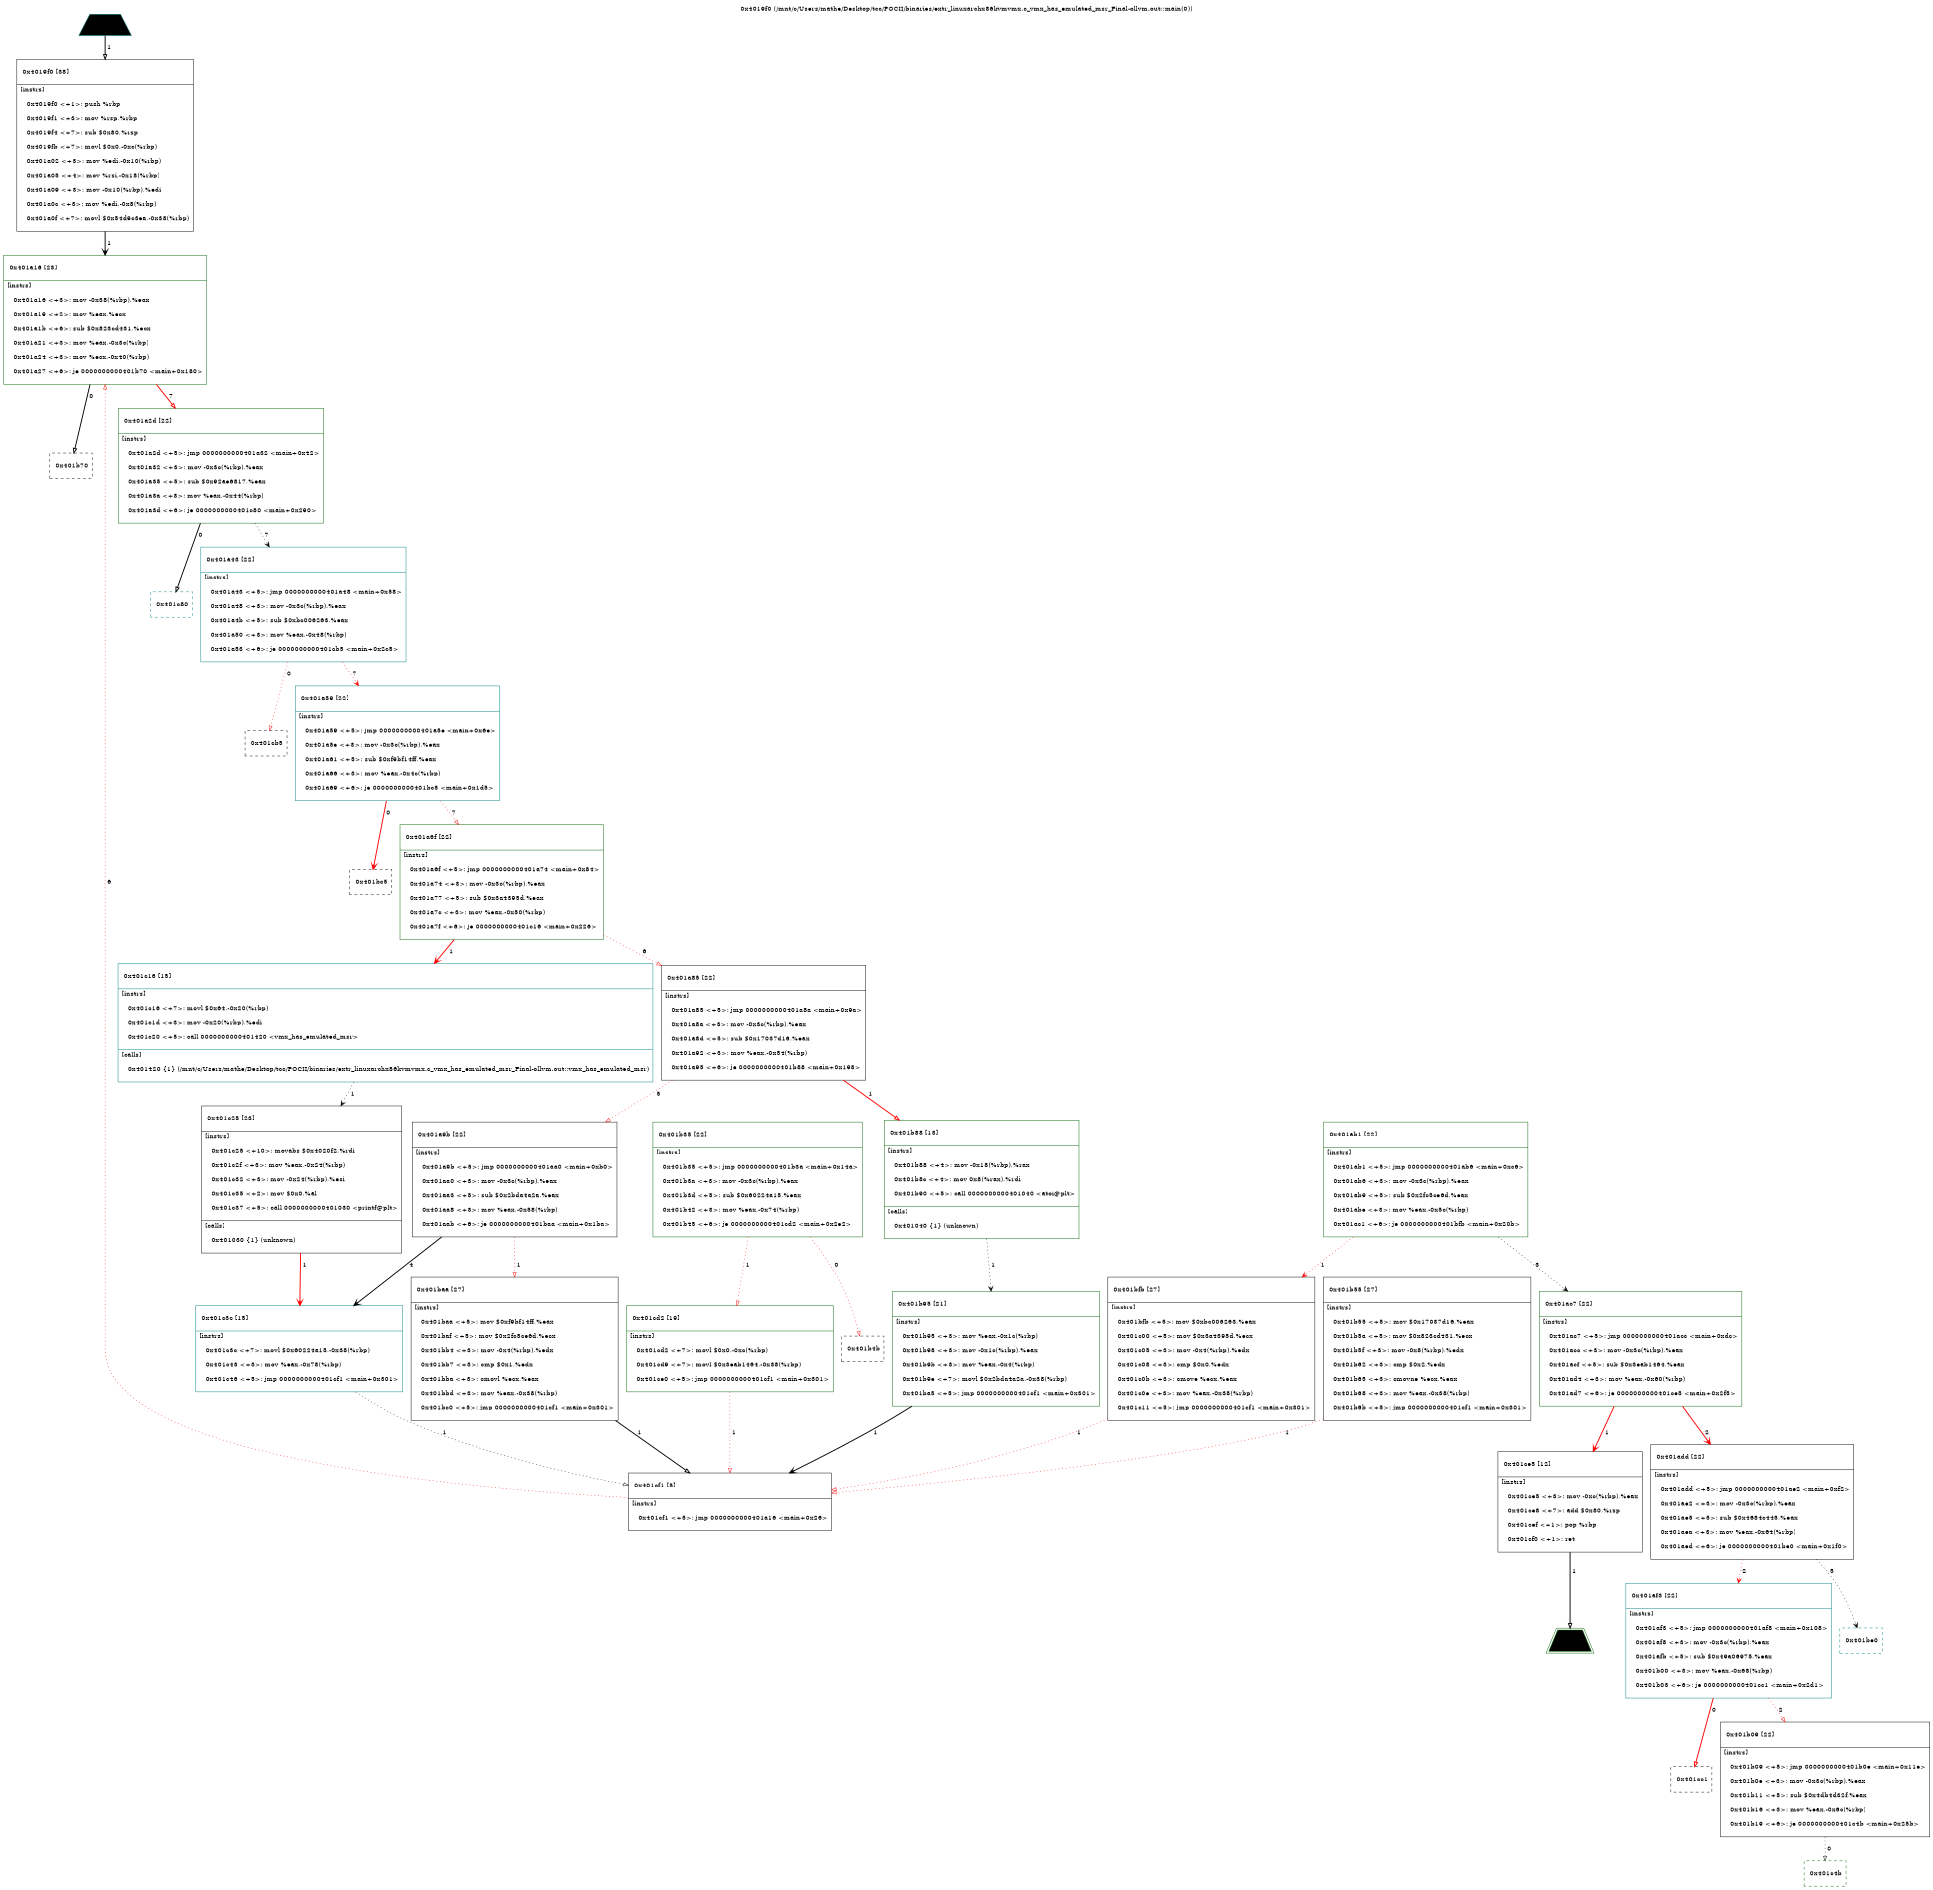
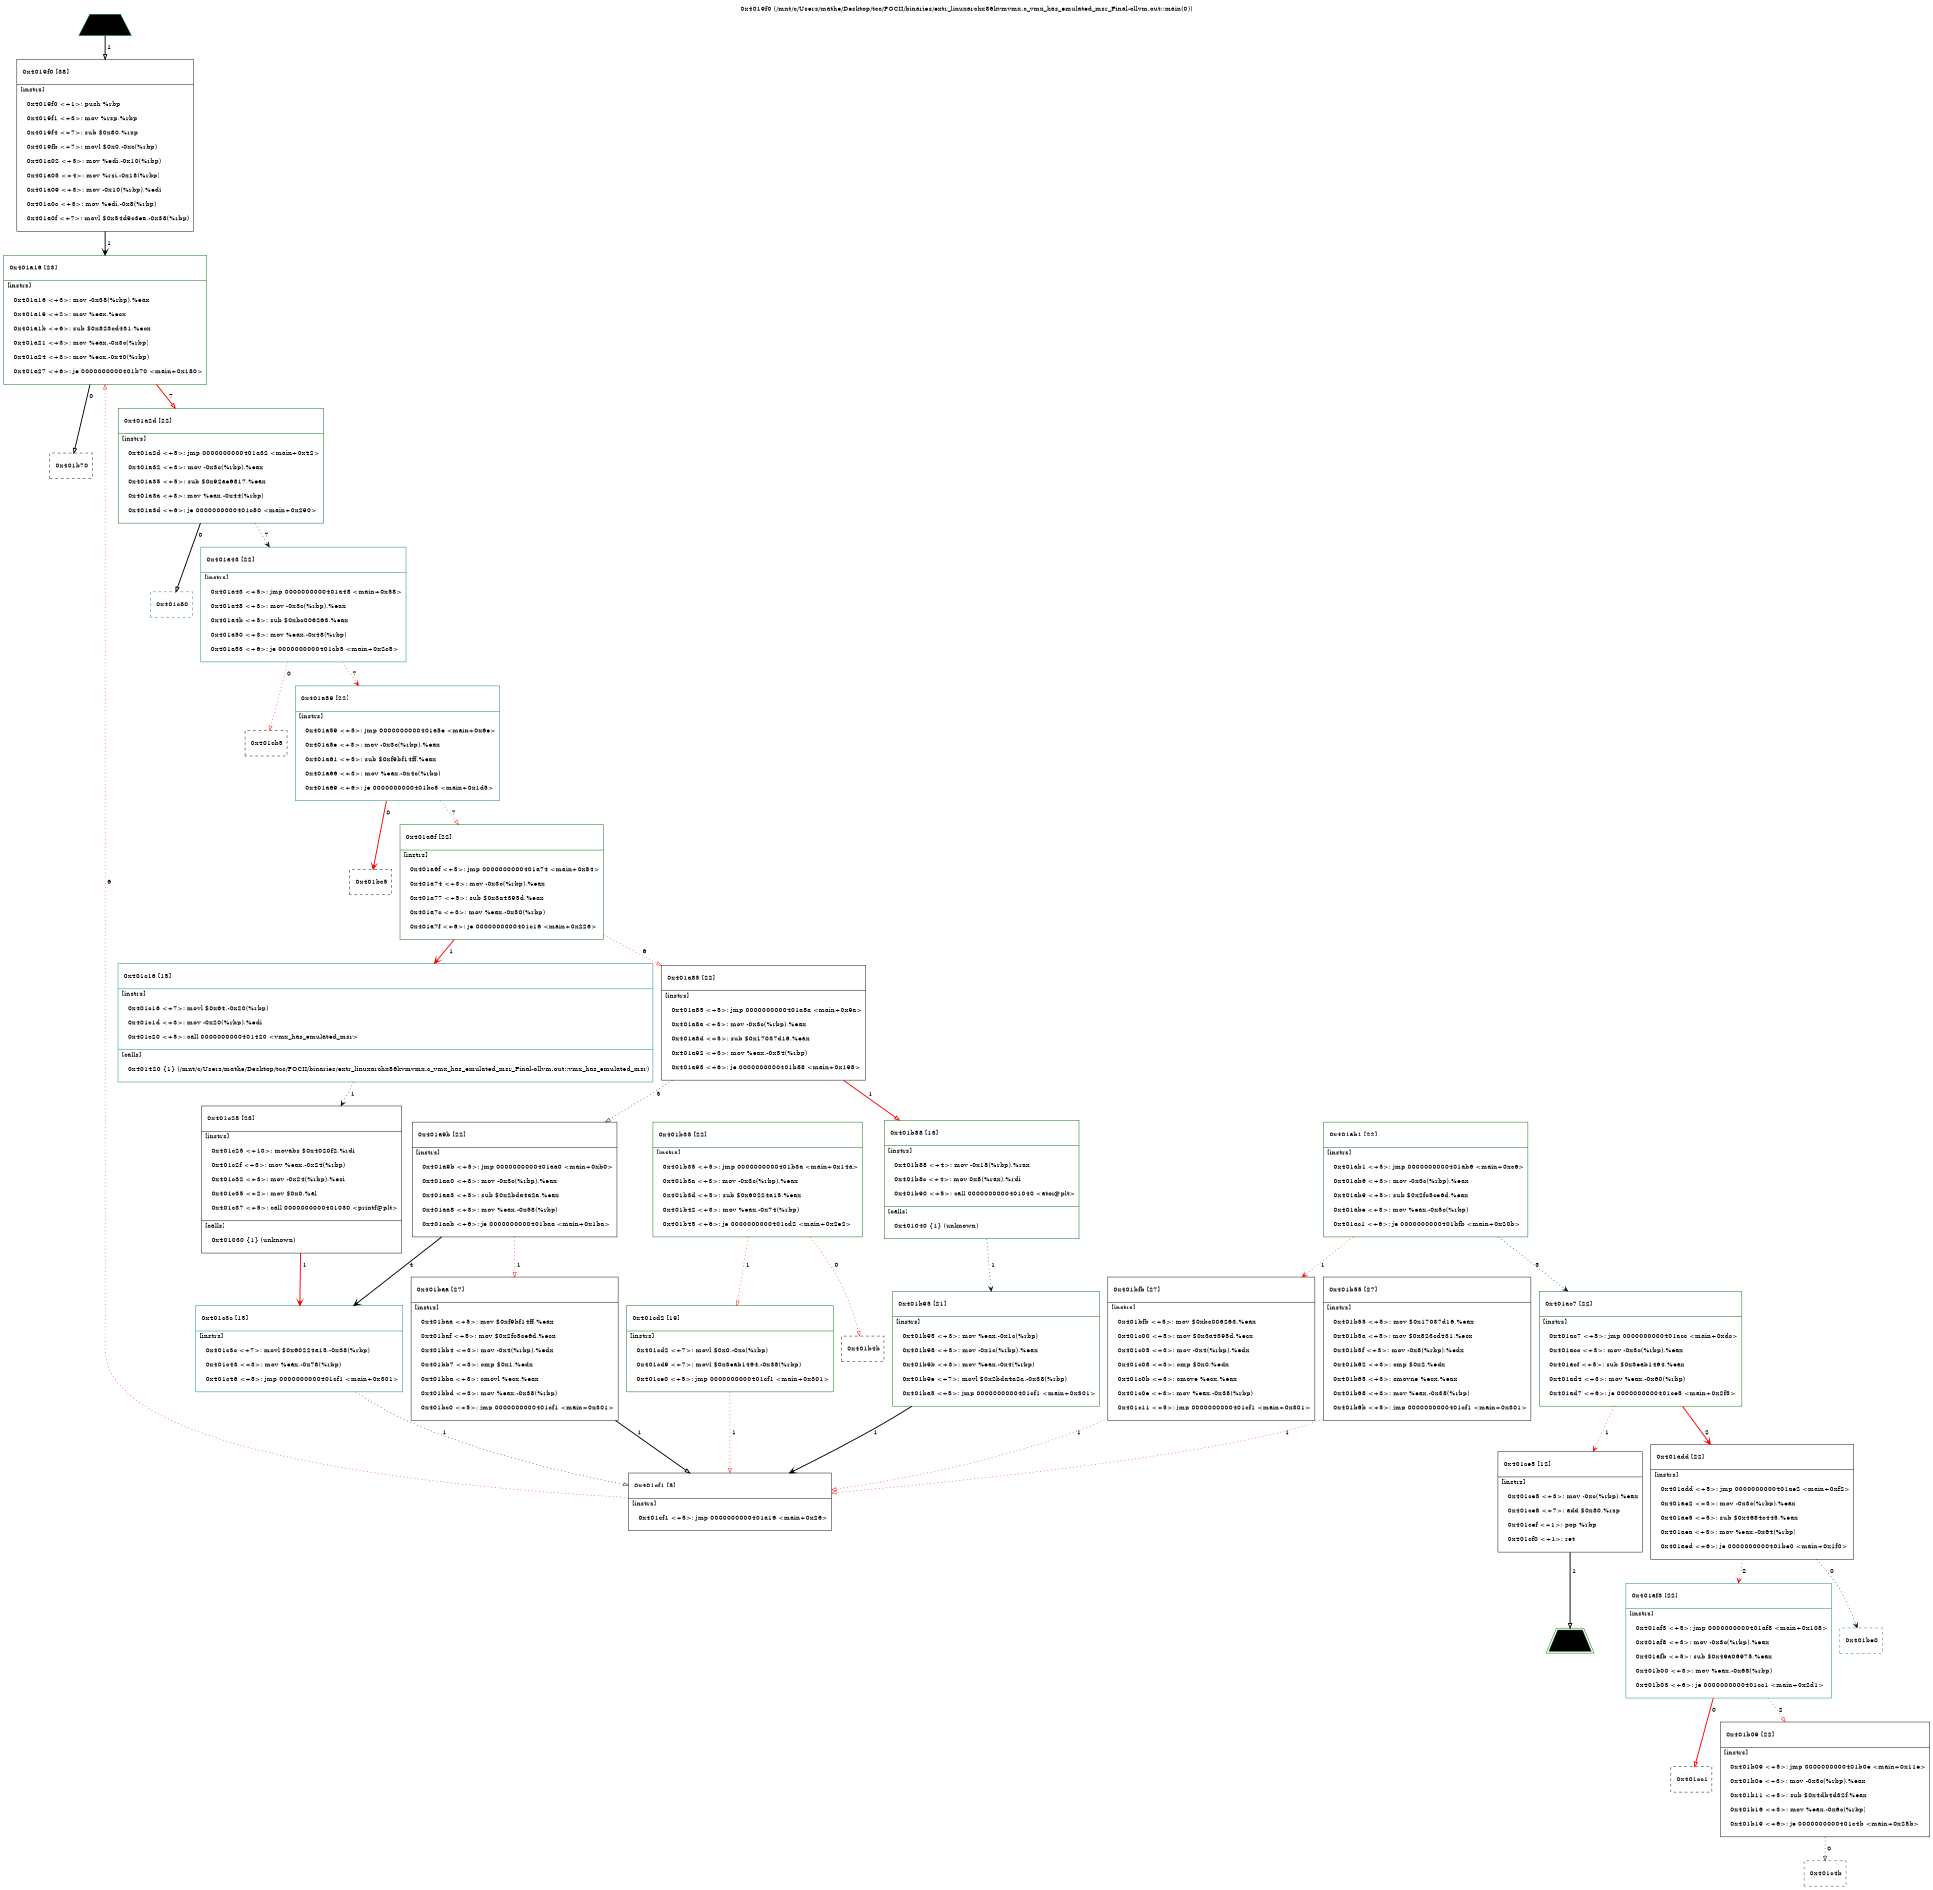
edge "0x401a85 [22]" -> "0x401a9b [22]": color red -> black
edge "0x401ac7 [22]" -> "0x401ce5 [12]": style bold -> dotted
edge "0x401add [22]" -> "0x401be0": label " 5" -> " 0"
